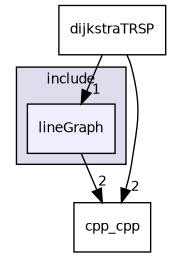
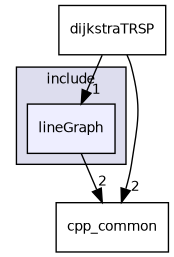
node "cpp_cpp": label "cpp_cpp" -> "cpp_common"
